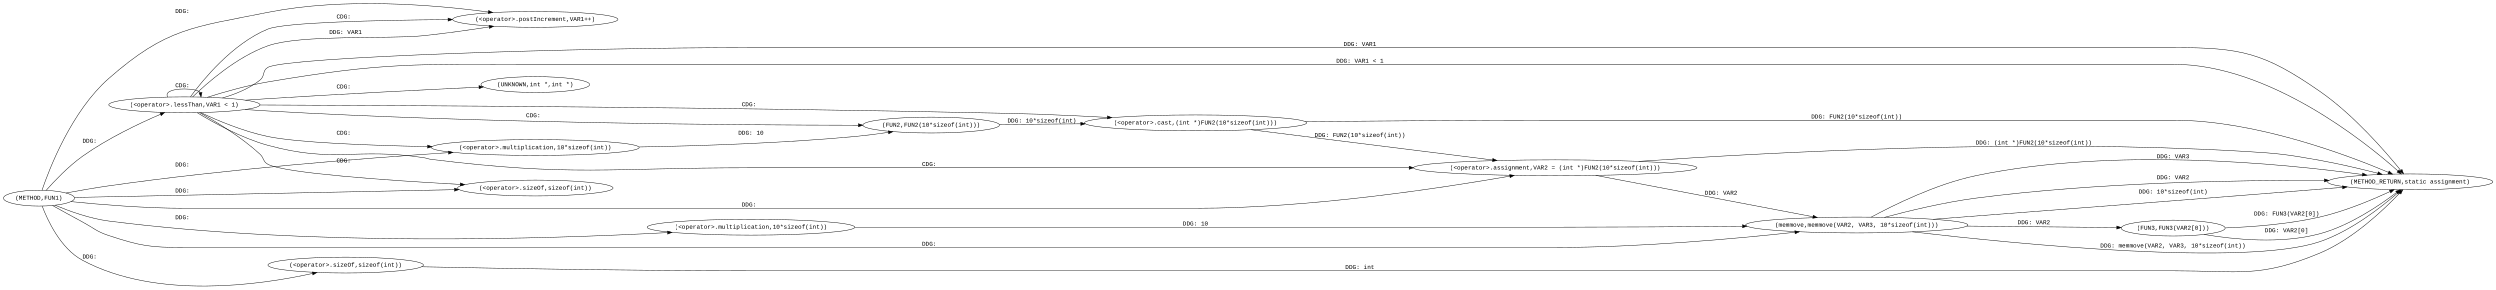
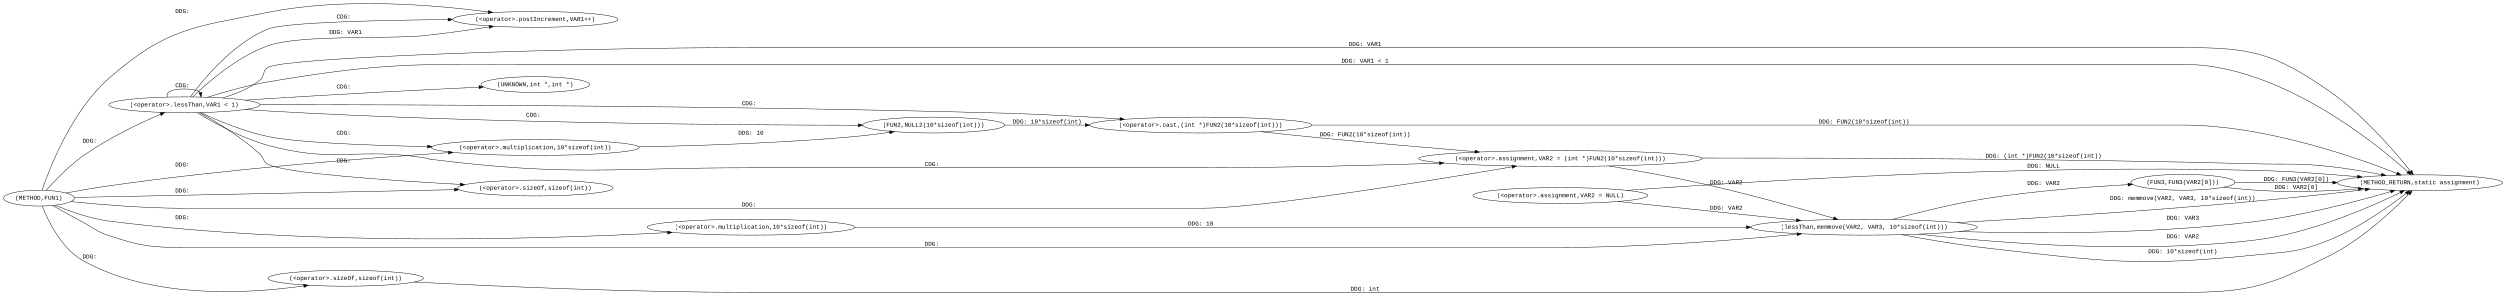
node "(FUN2,FUN2(10*sizeof(int)))": label "(FUN2,FUN2(10*sizeof(int)))" -> "(FUN2,NULL2(10*sizeof(int)))"
node "(<operator>.assignment,VAR2 = NULL)": added
node "(memmove,memmove(VAR2, VAR3, 10*sizeof(int)))": label "(memmove,memmove(VAR2, VAR3, 10*sizeof(int)))" -> "(lessThan,memmove(VAR2, VAR3, 10*sizeof(int)))"
